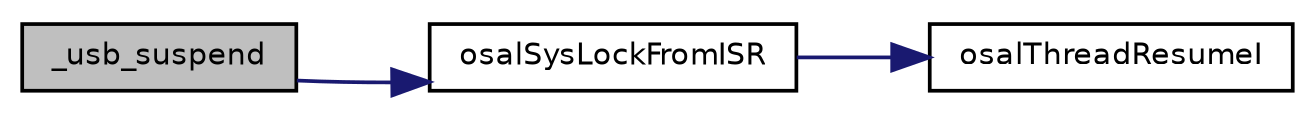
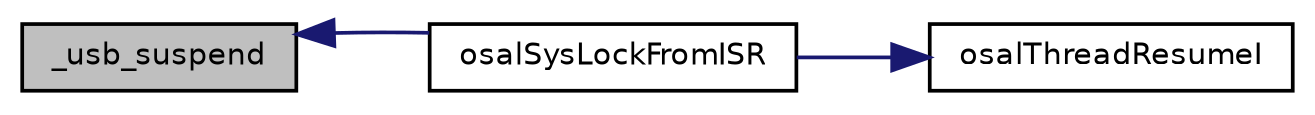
edge "_usb_suspend" -> "osalSysLockFromISR": reversed
